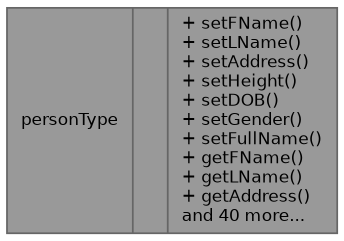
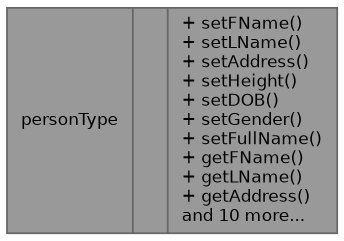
node "personType": text "and 40 more..." -> "and 10 more..."
